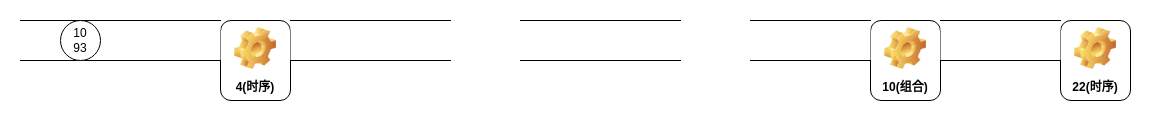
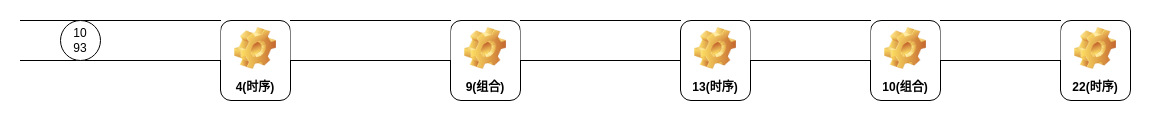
node "9(组合)": added
node "13(时序)": added
